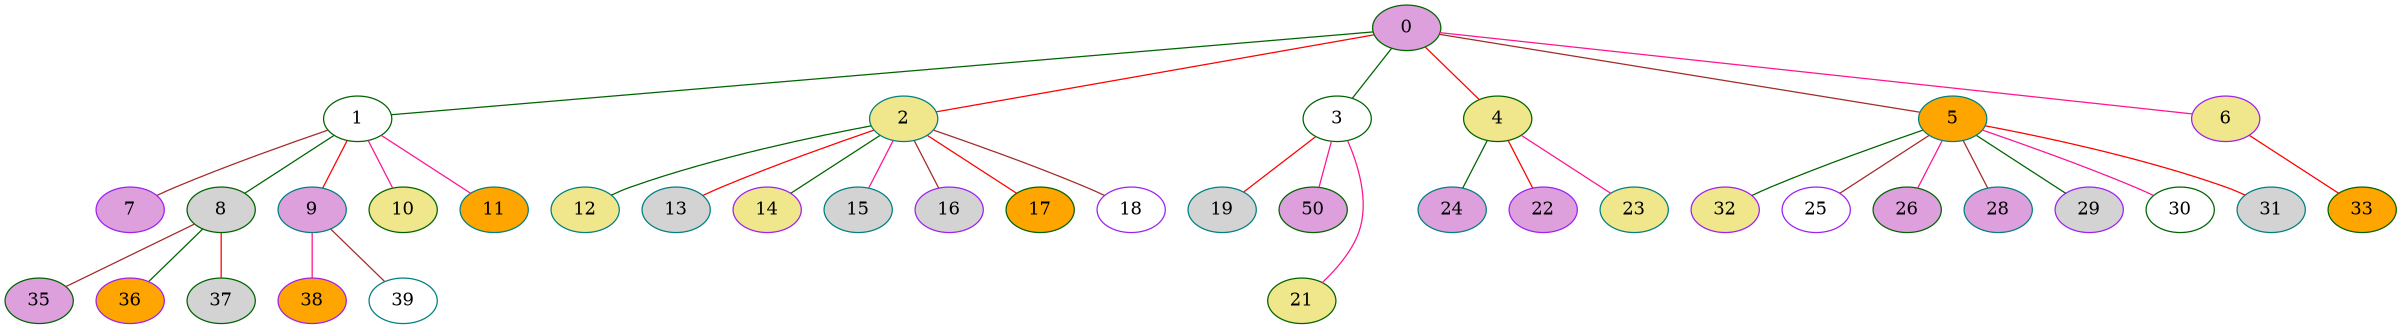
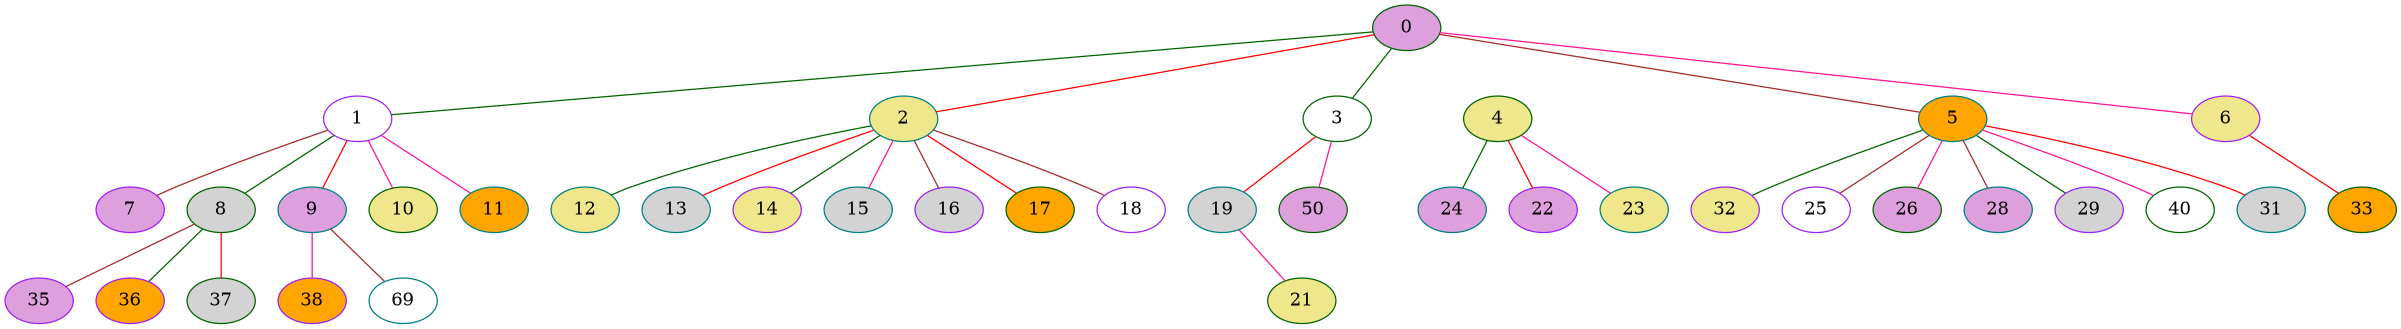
edge "0" -- "4": removed
node "1": color darkgreen -> purple
node "30": label "30" -> "40"
edge "3" -- "21": now "19" -- "21"
node "35": color darkgreen -> purple
node "39": label "39" -> "69"
